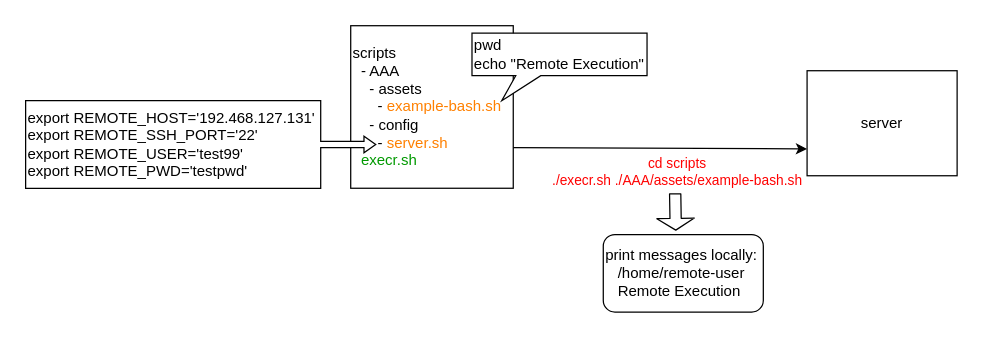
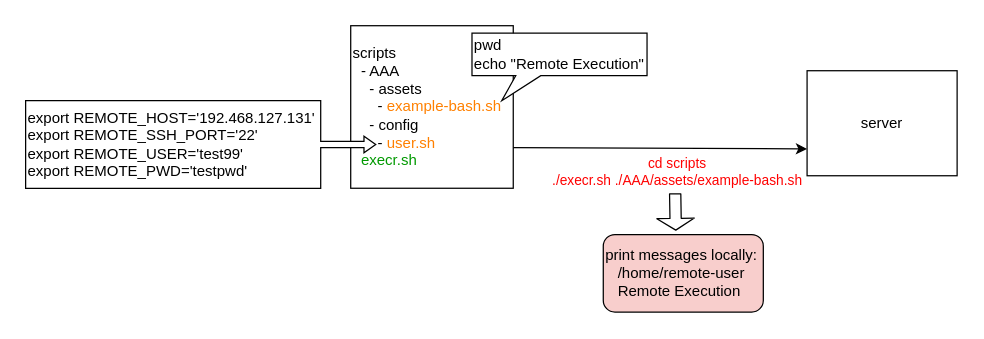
node "scripts - AAA - assets - example-bash.sh - config - server.sh execr.sh": label "scripts - AAA - assets - example-bash.sh - config - server.sh execr.sh" -> "scripts - AAA - assets - example-bash.sh - config - user.sh execr.sh"
node "print messages locally: /home/remote-user Remote Execution": fillcolor #ffffff -> #f8cecc
